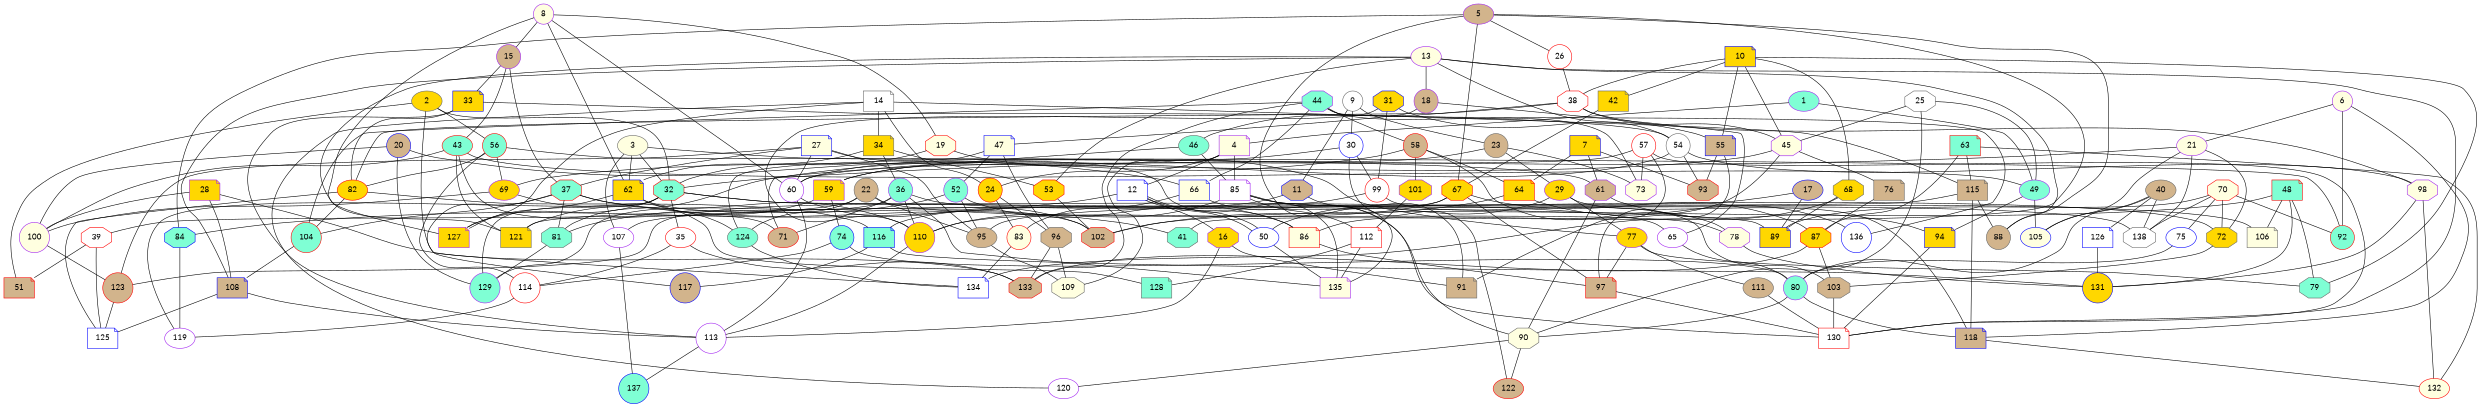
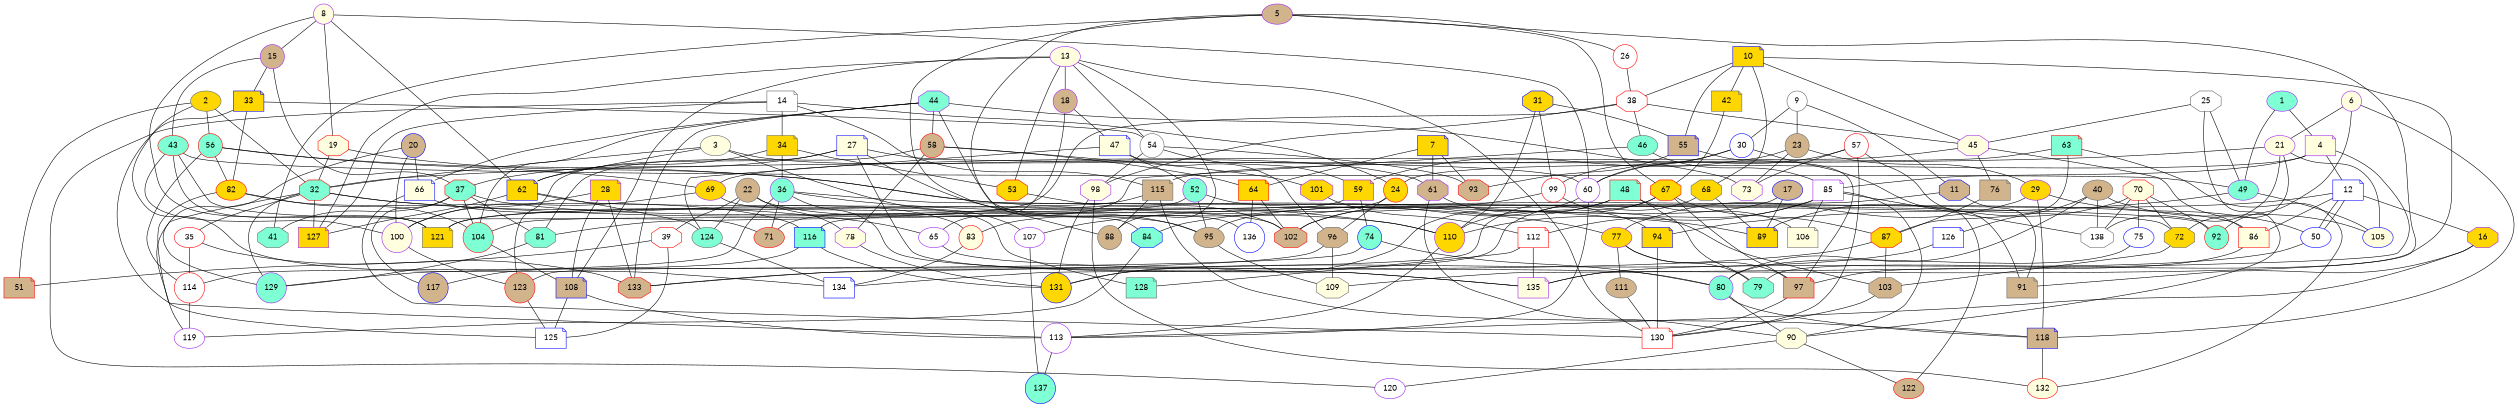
edge "38" -- "82": now "38" -- "104"
